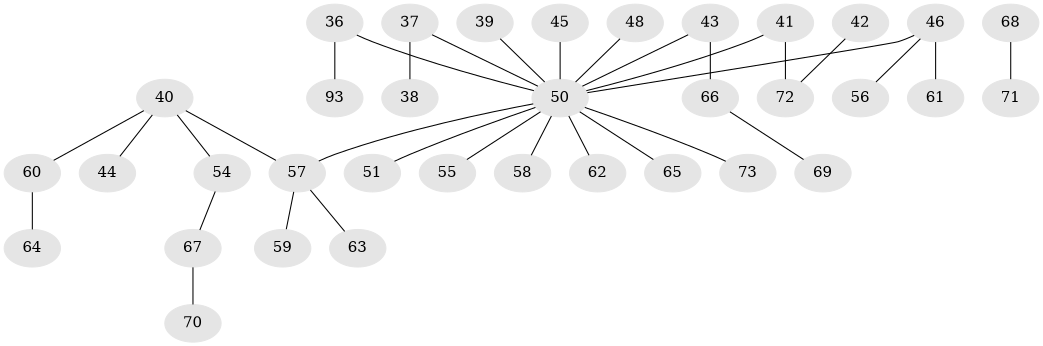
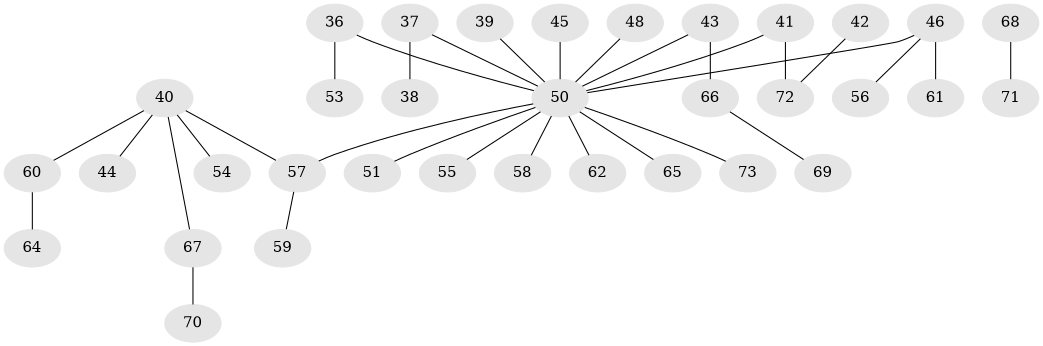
node "93": label "93" -> "53"
edge "54" -- "67": now "40" -- "67"
node "63": removed
